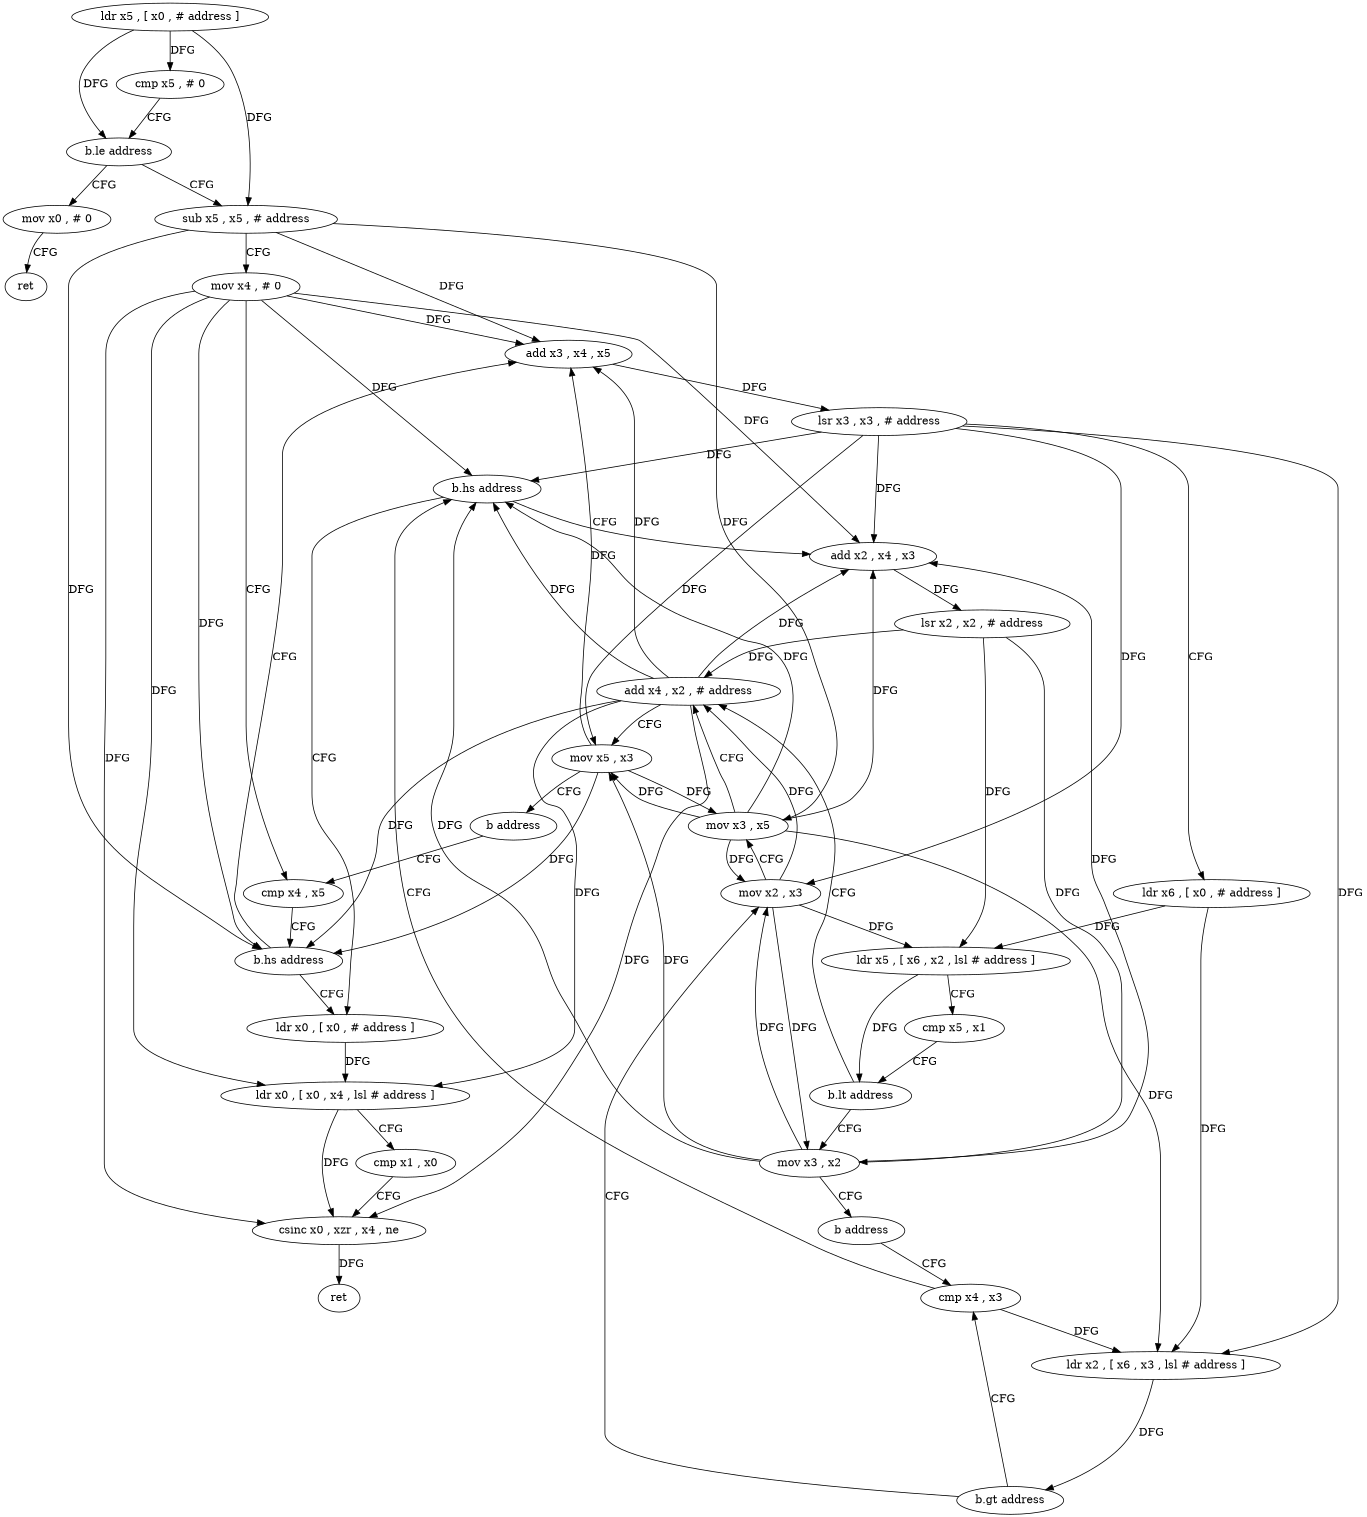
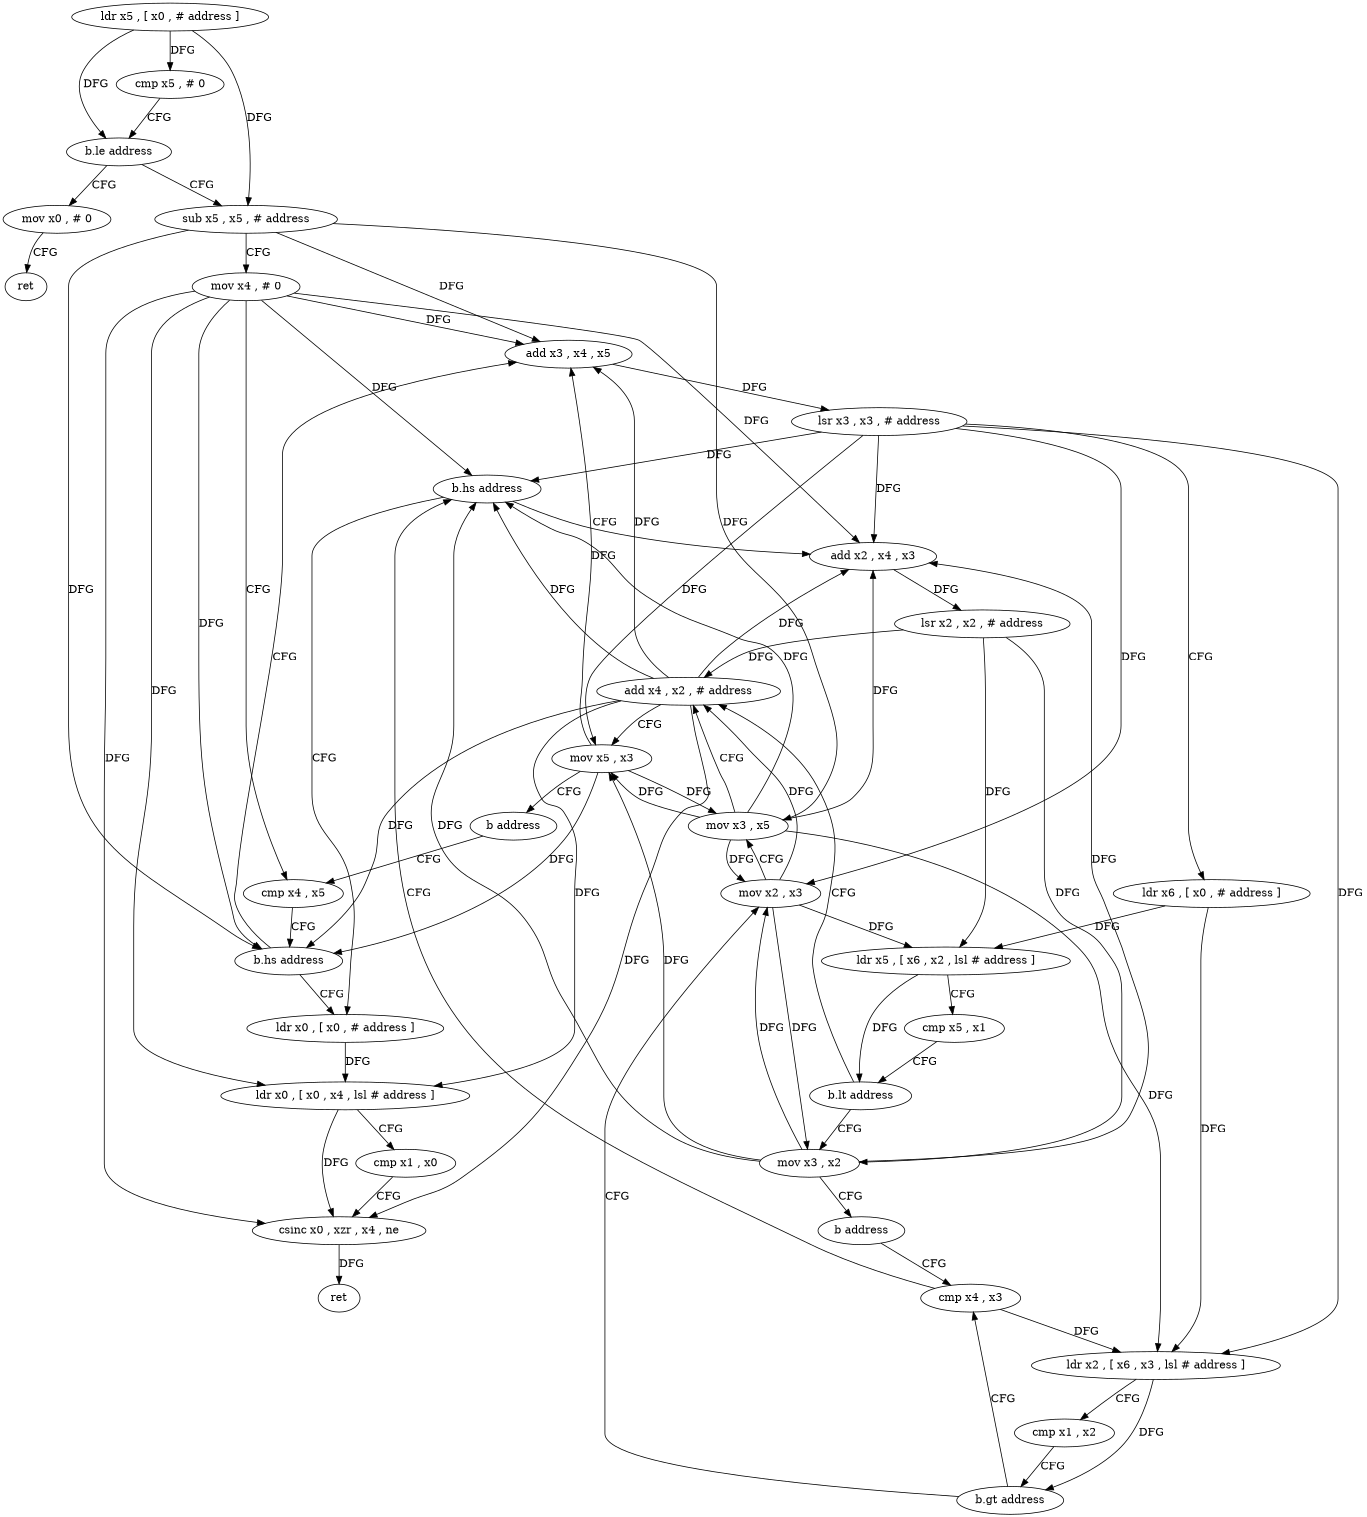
node "cmp x1 , x2": added
